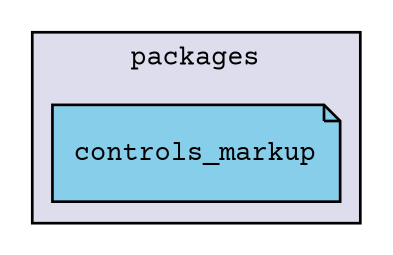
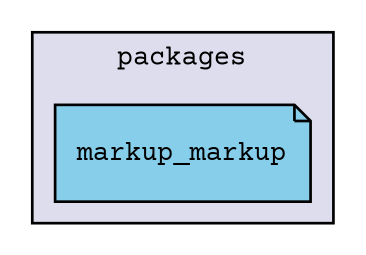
node "controls_markup": label "controls_markup" -> "markup_markup"
